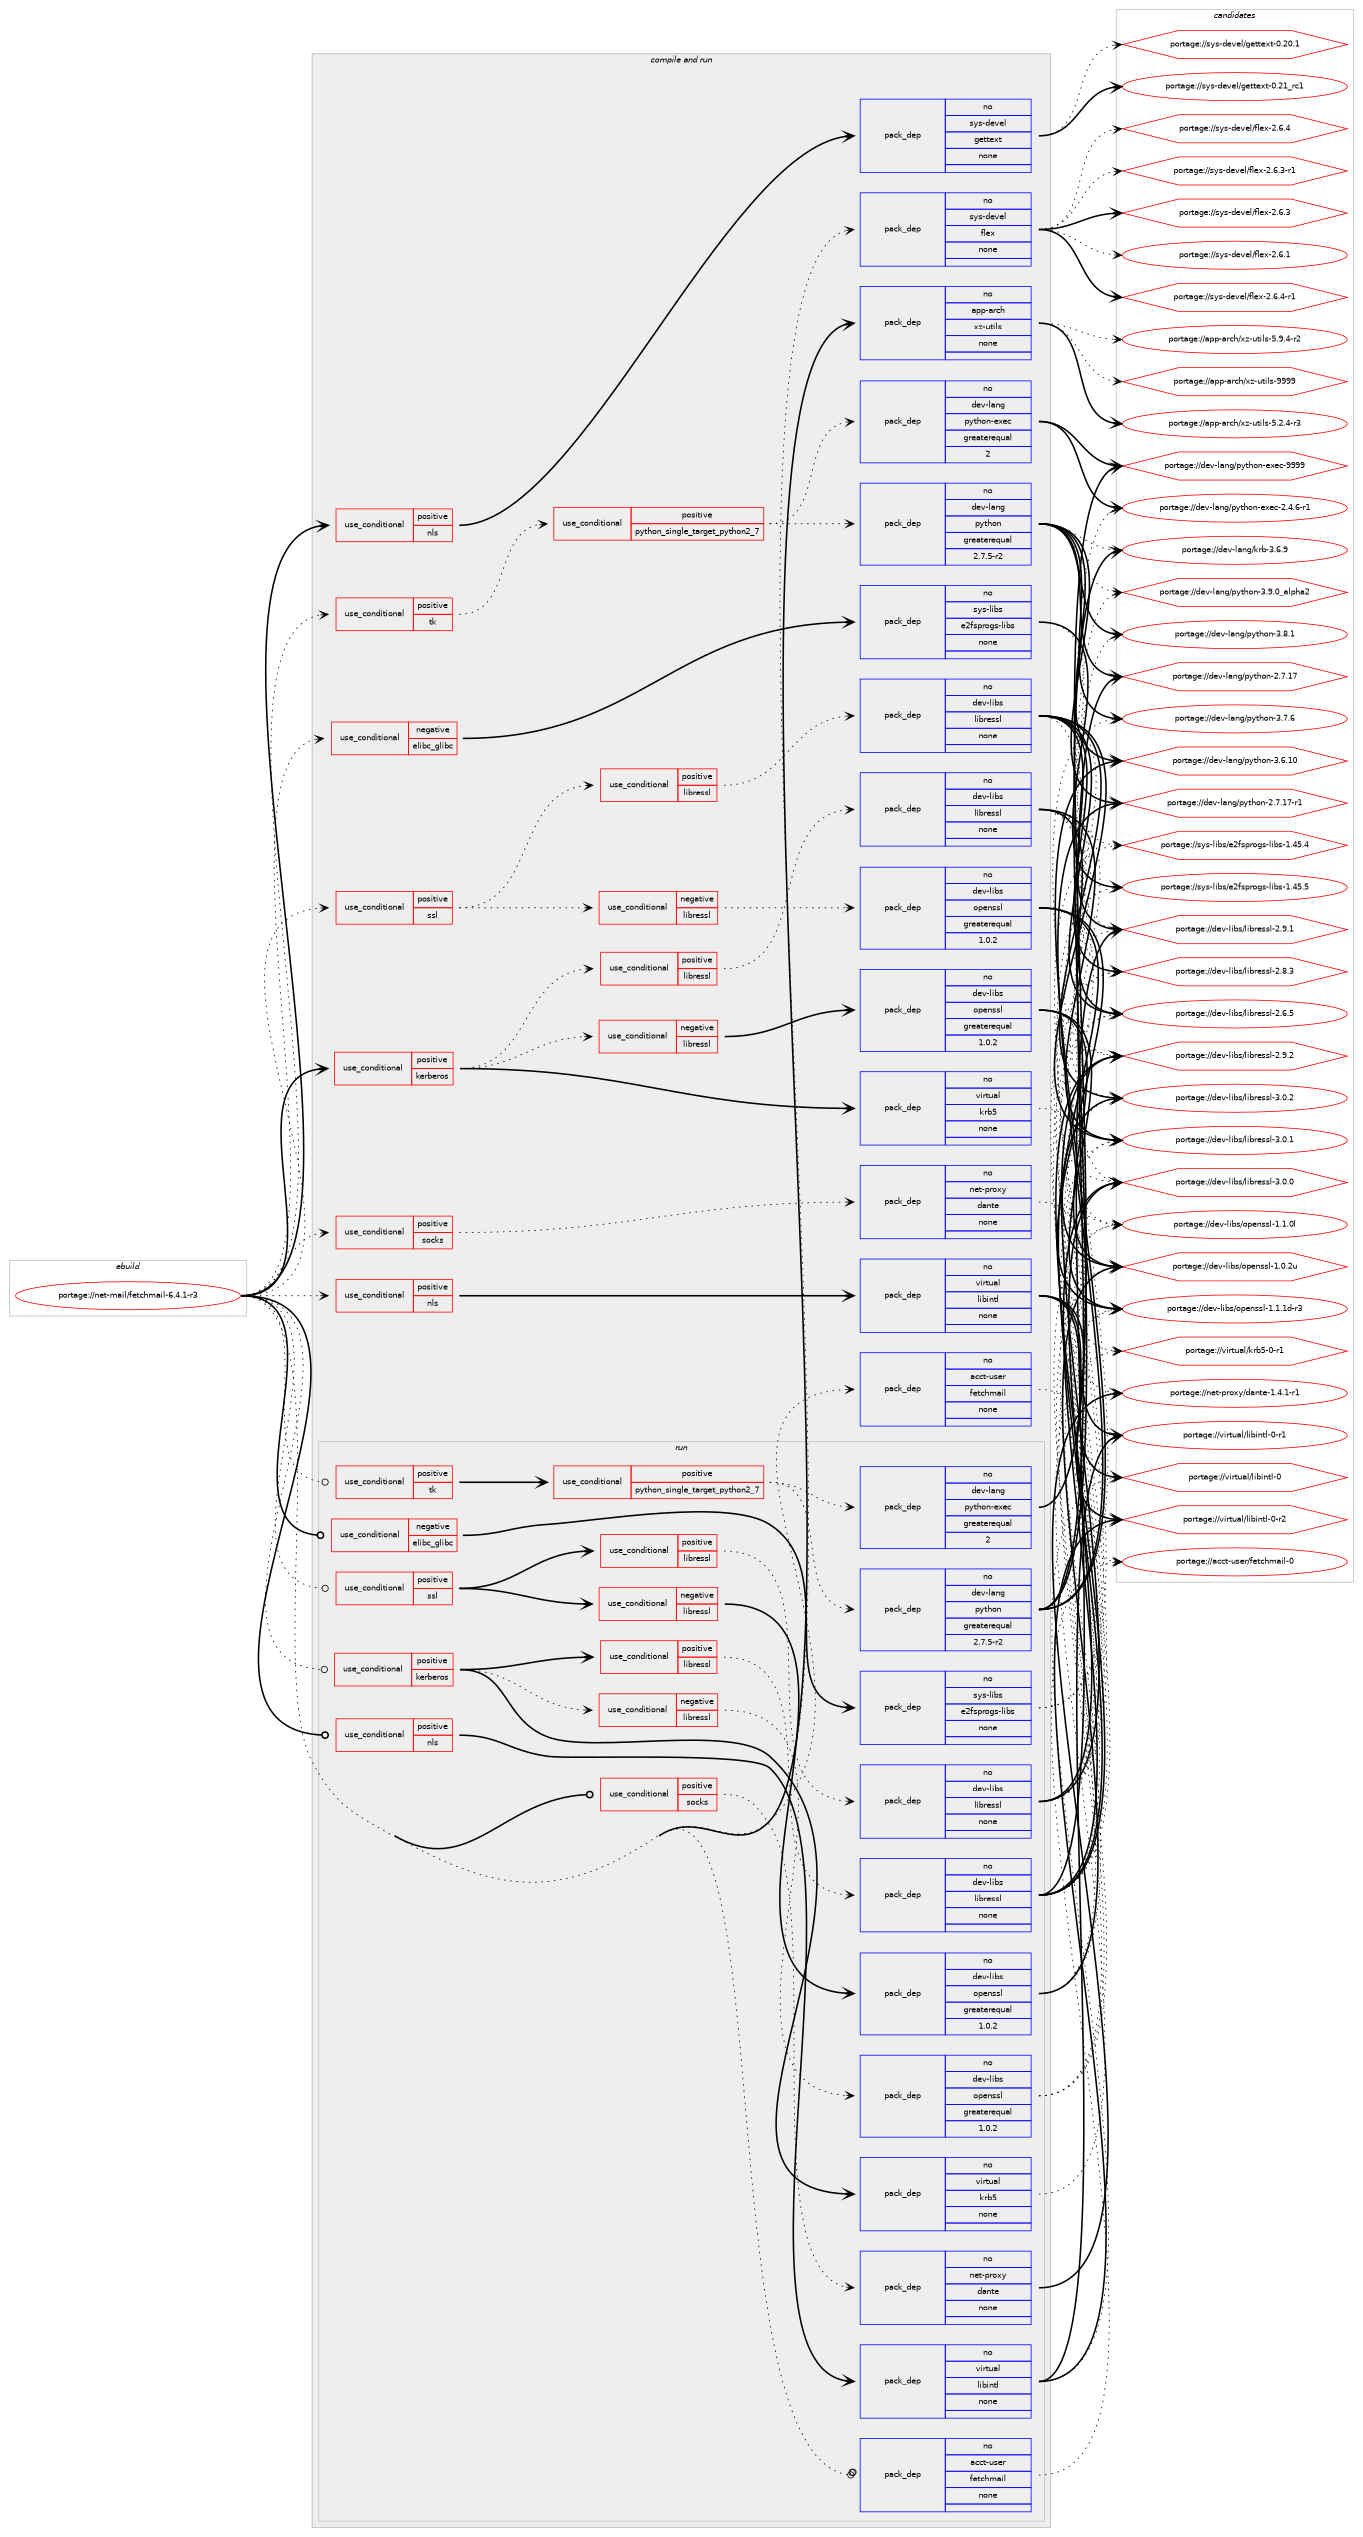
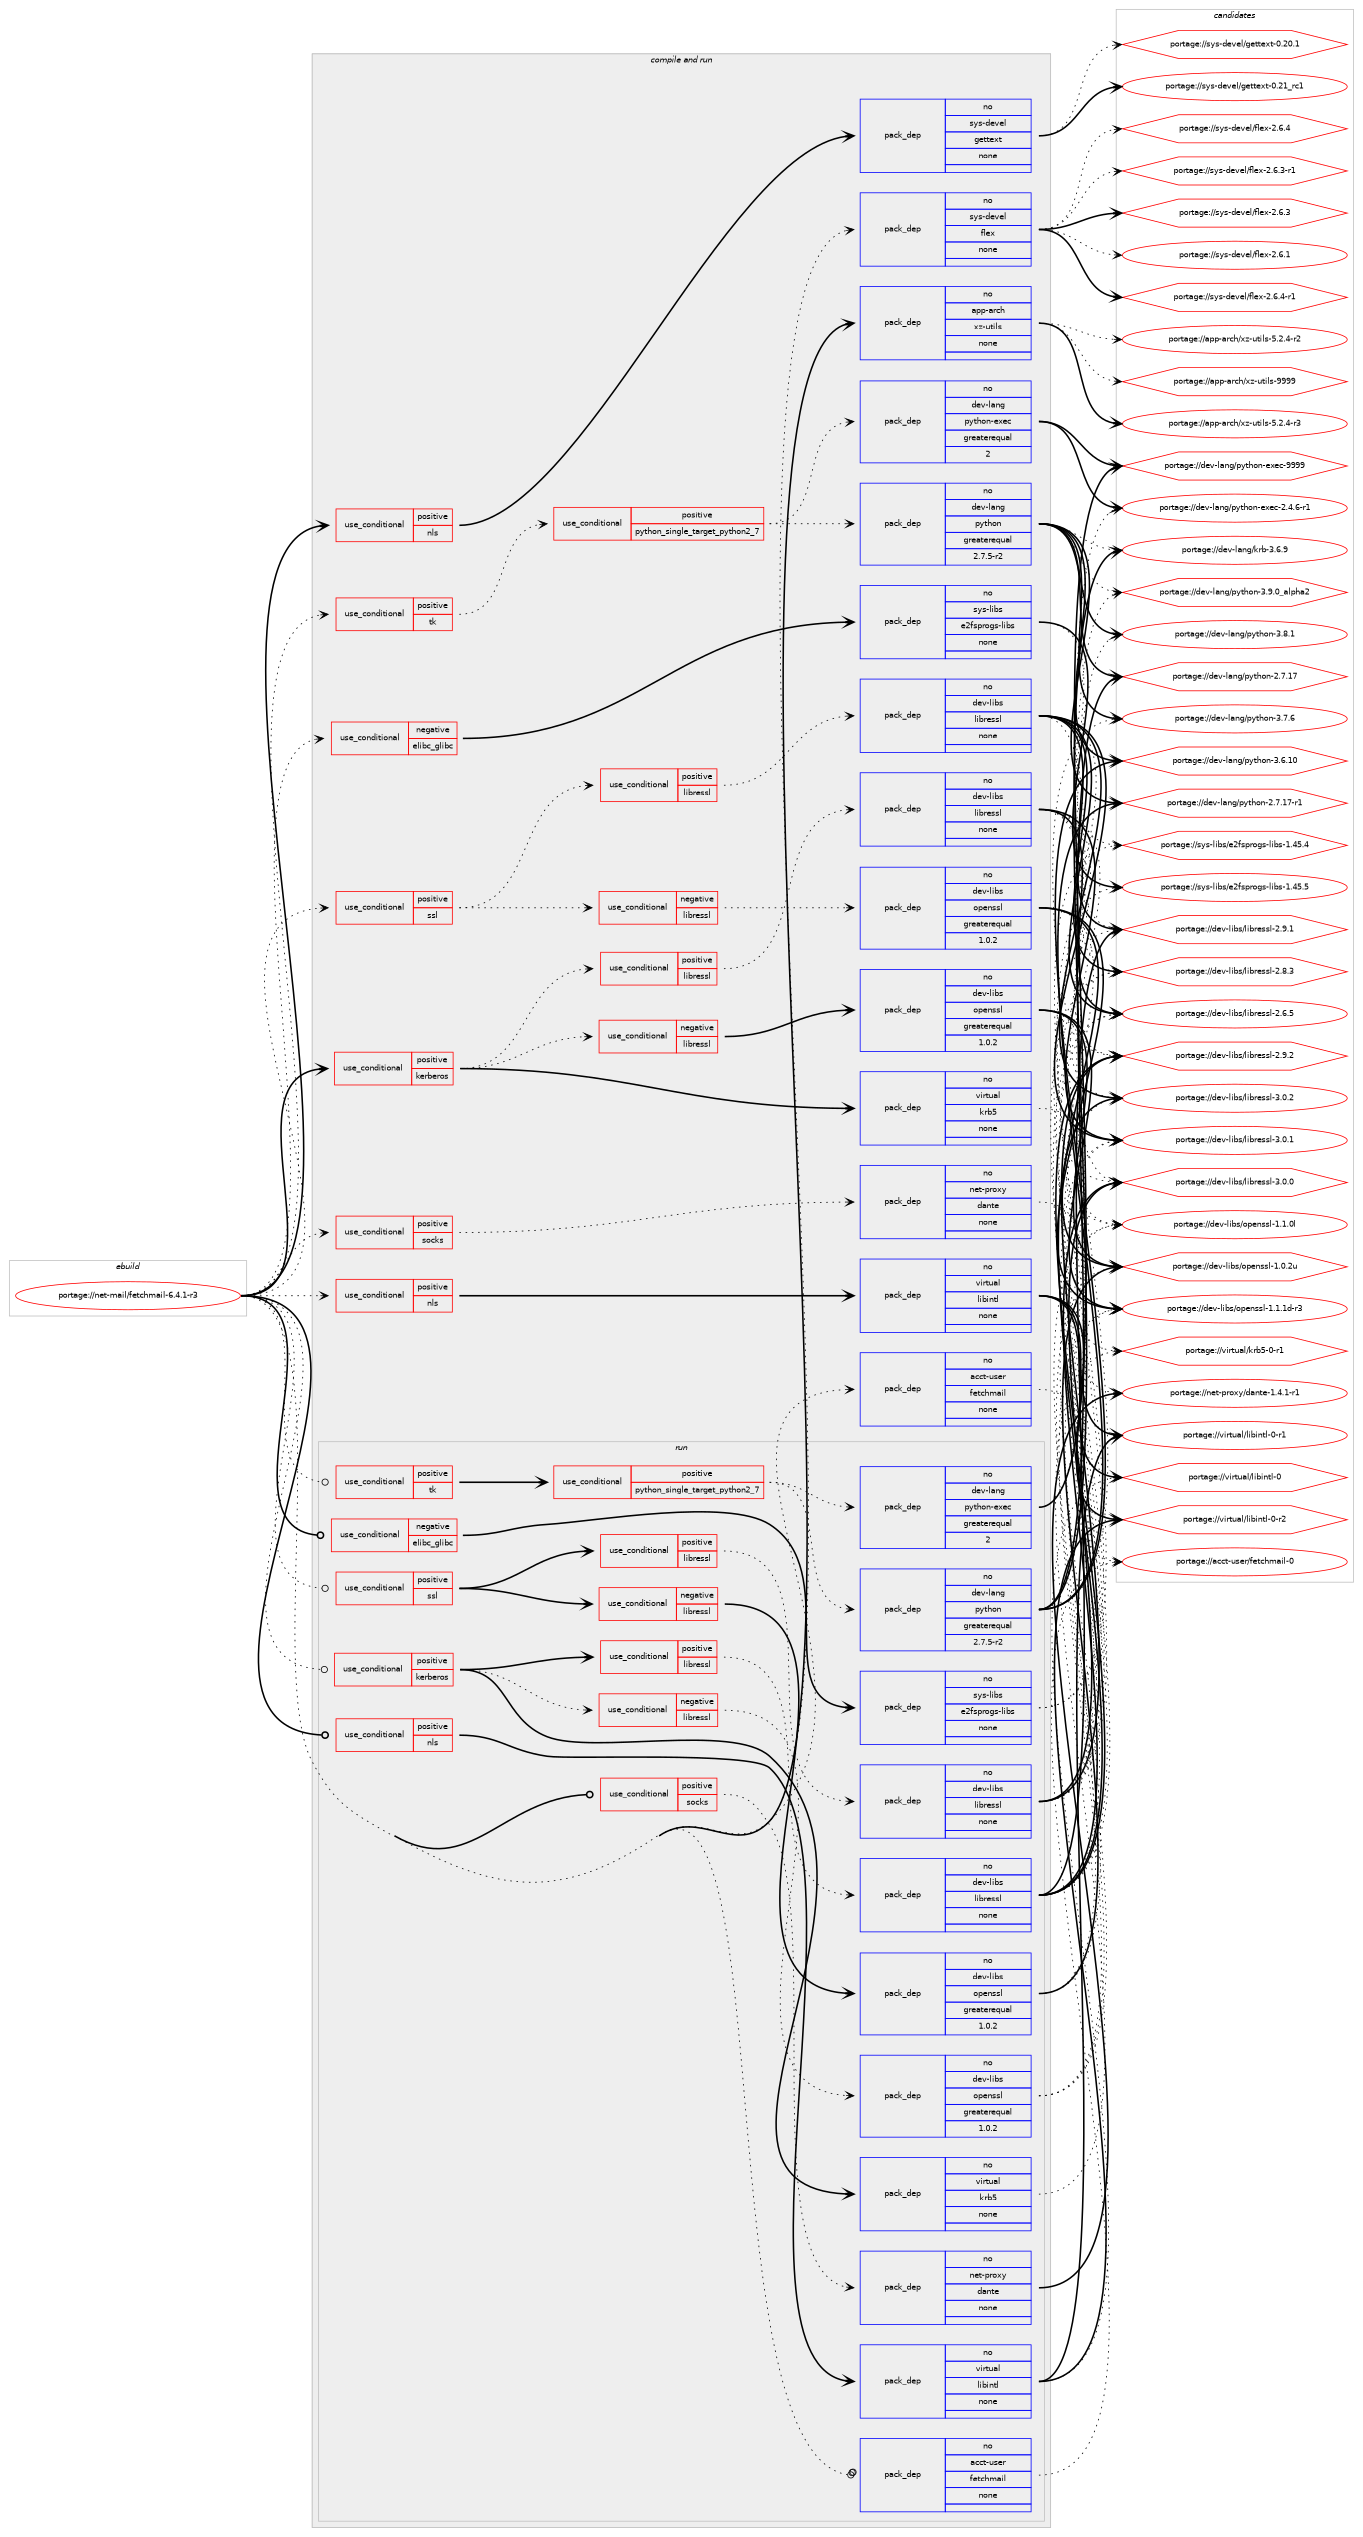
node "portage://app-arch/xz-utils-5.9.4-r2": label "portage://app-arch/xz-utils-5.9.4-r2" -> "portage://app-arch/xz-utils-5.2.4-r2"
